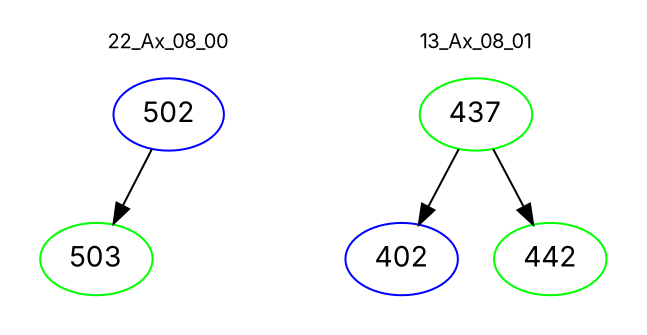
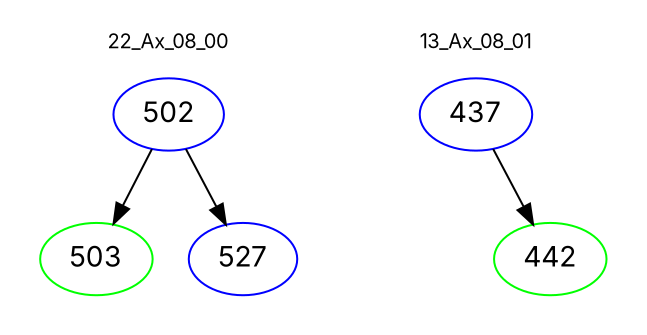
node "437": color green -> blue
node "527": added
node "402": removed
